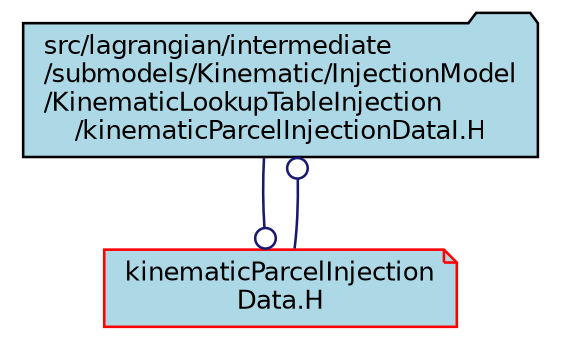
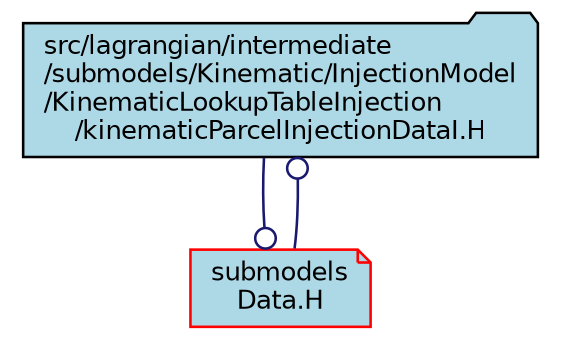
node "kinematicParcelInjection Data.H": label "kinematicParcelInjection Data.H" -> "submodels Data.H"
